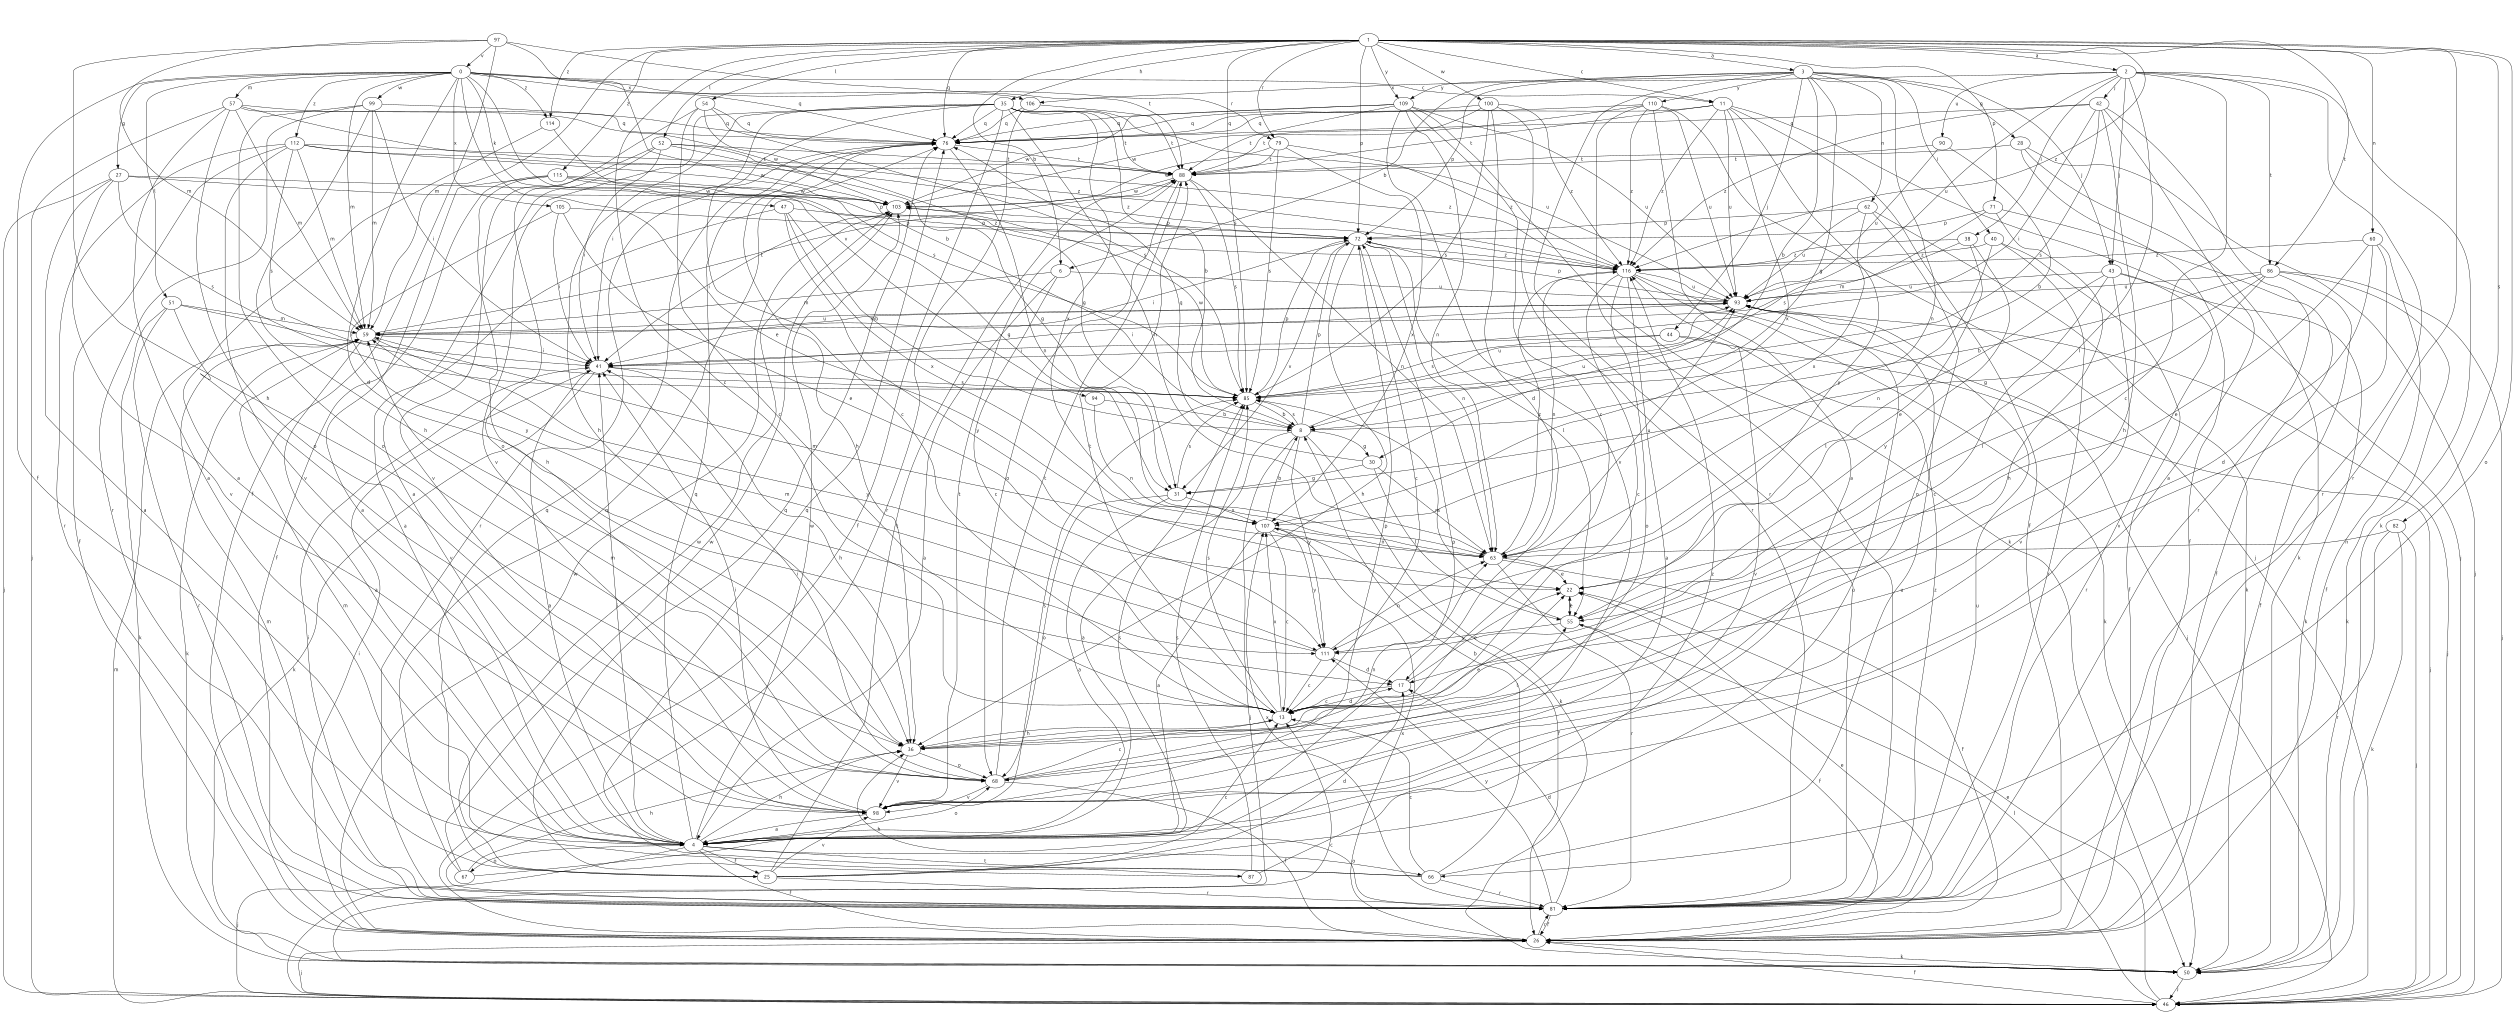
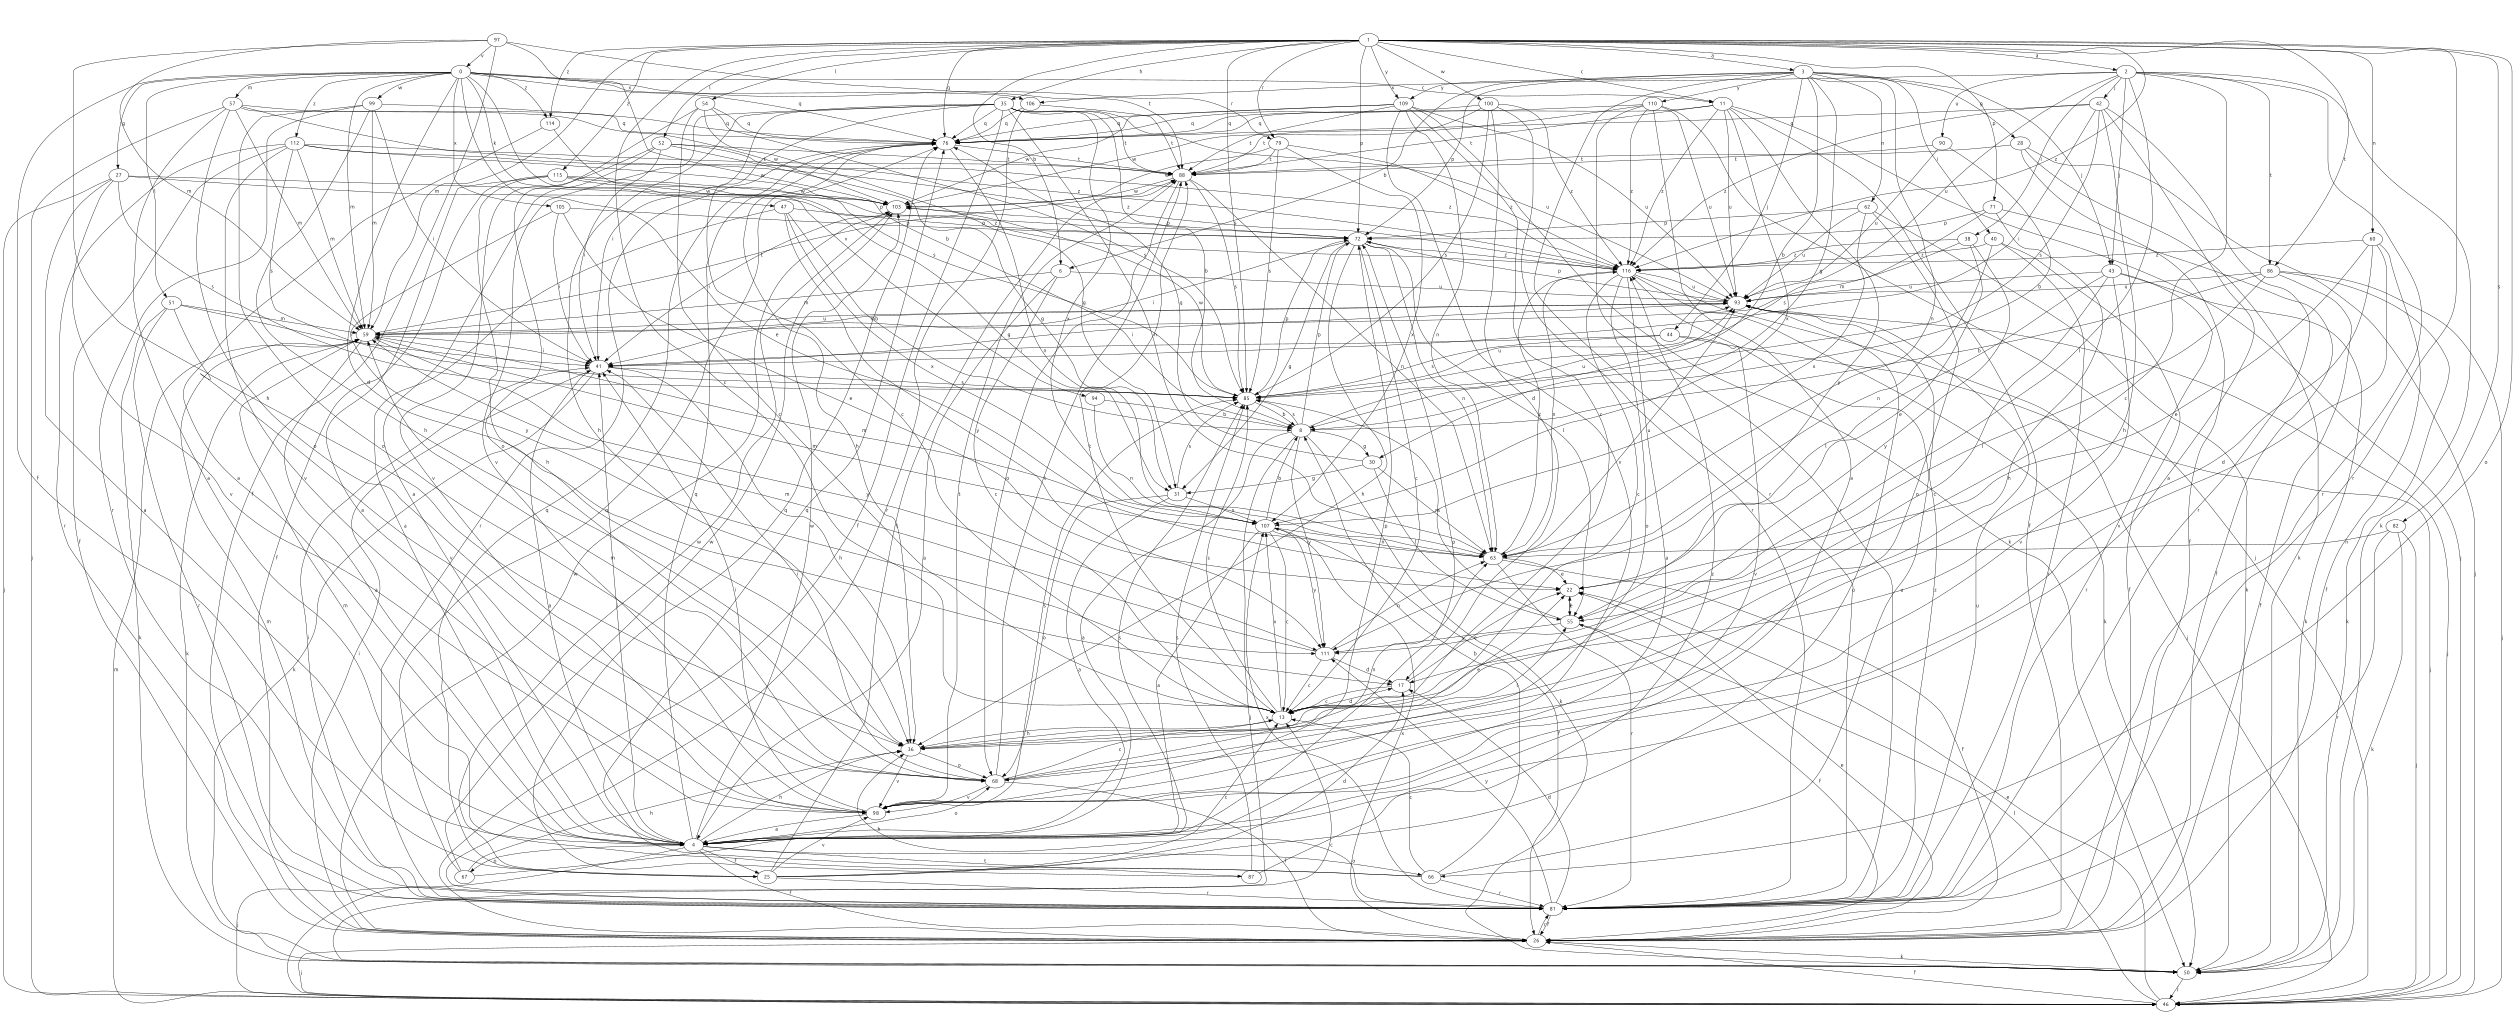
edge "72" -> "31": label "v" -> "g"
edge "86" -> "31": removed, label "g"
edge "107" -> "59": added, label "m"
